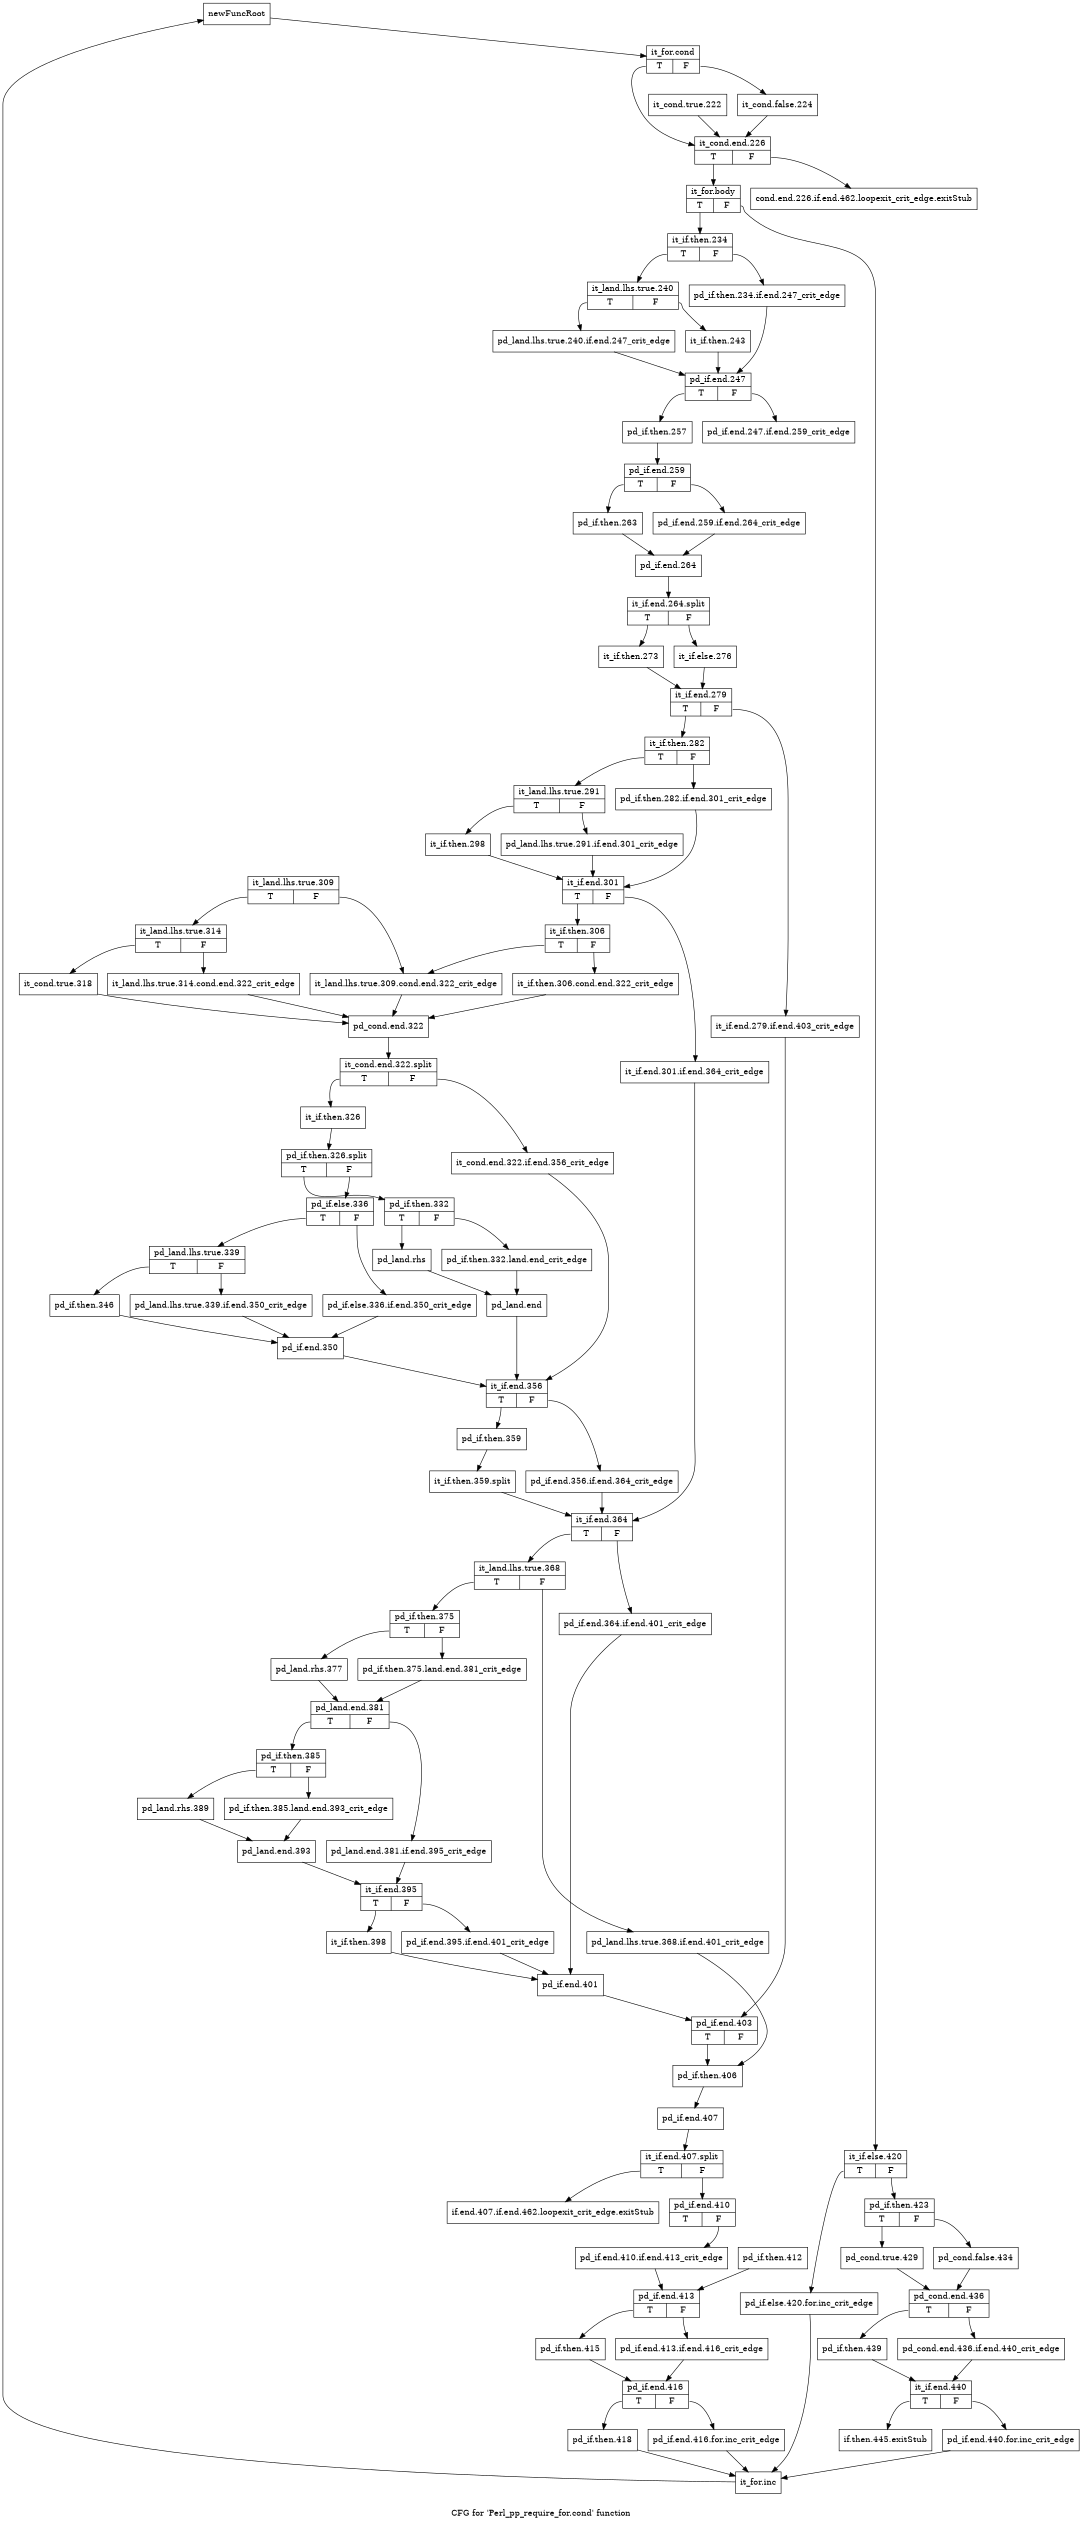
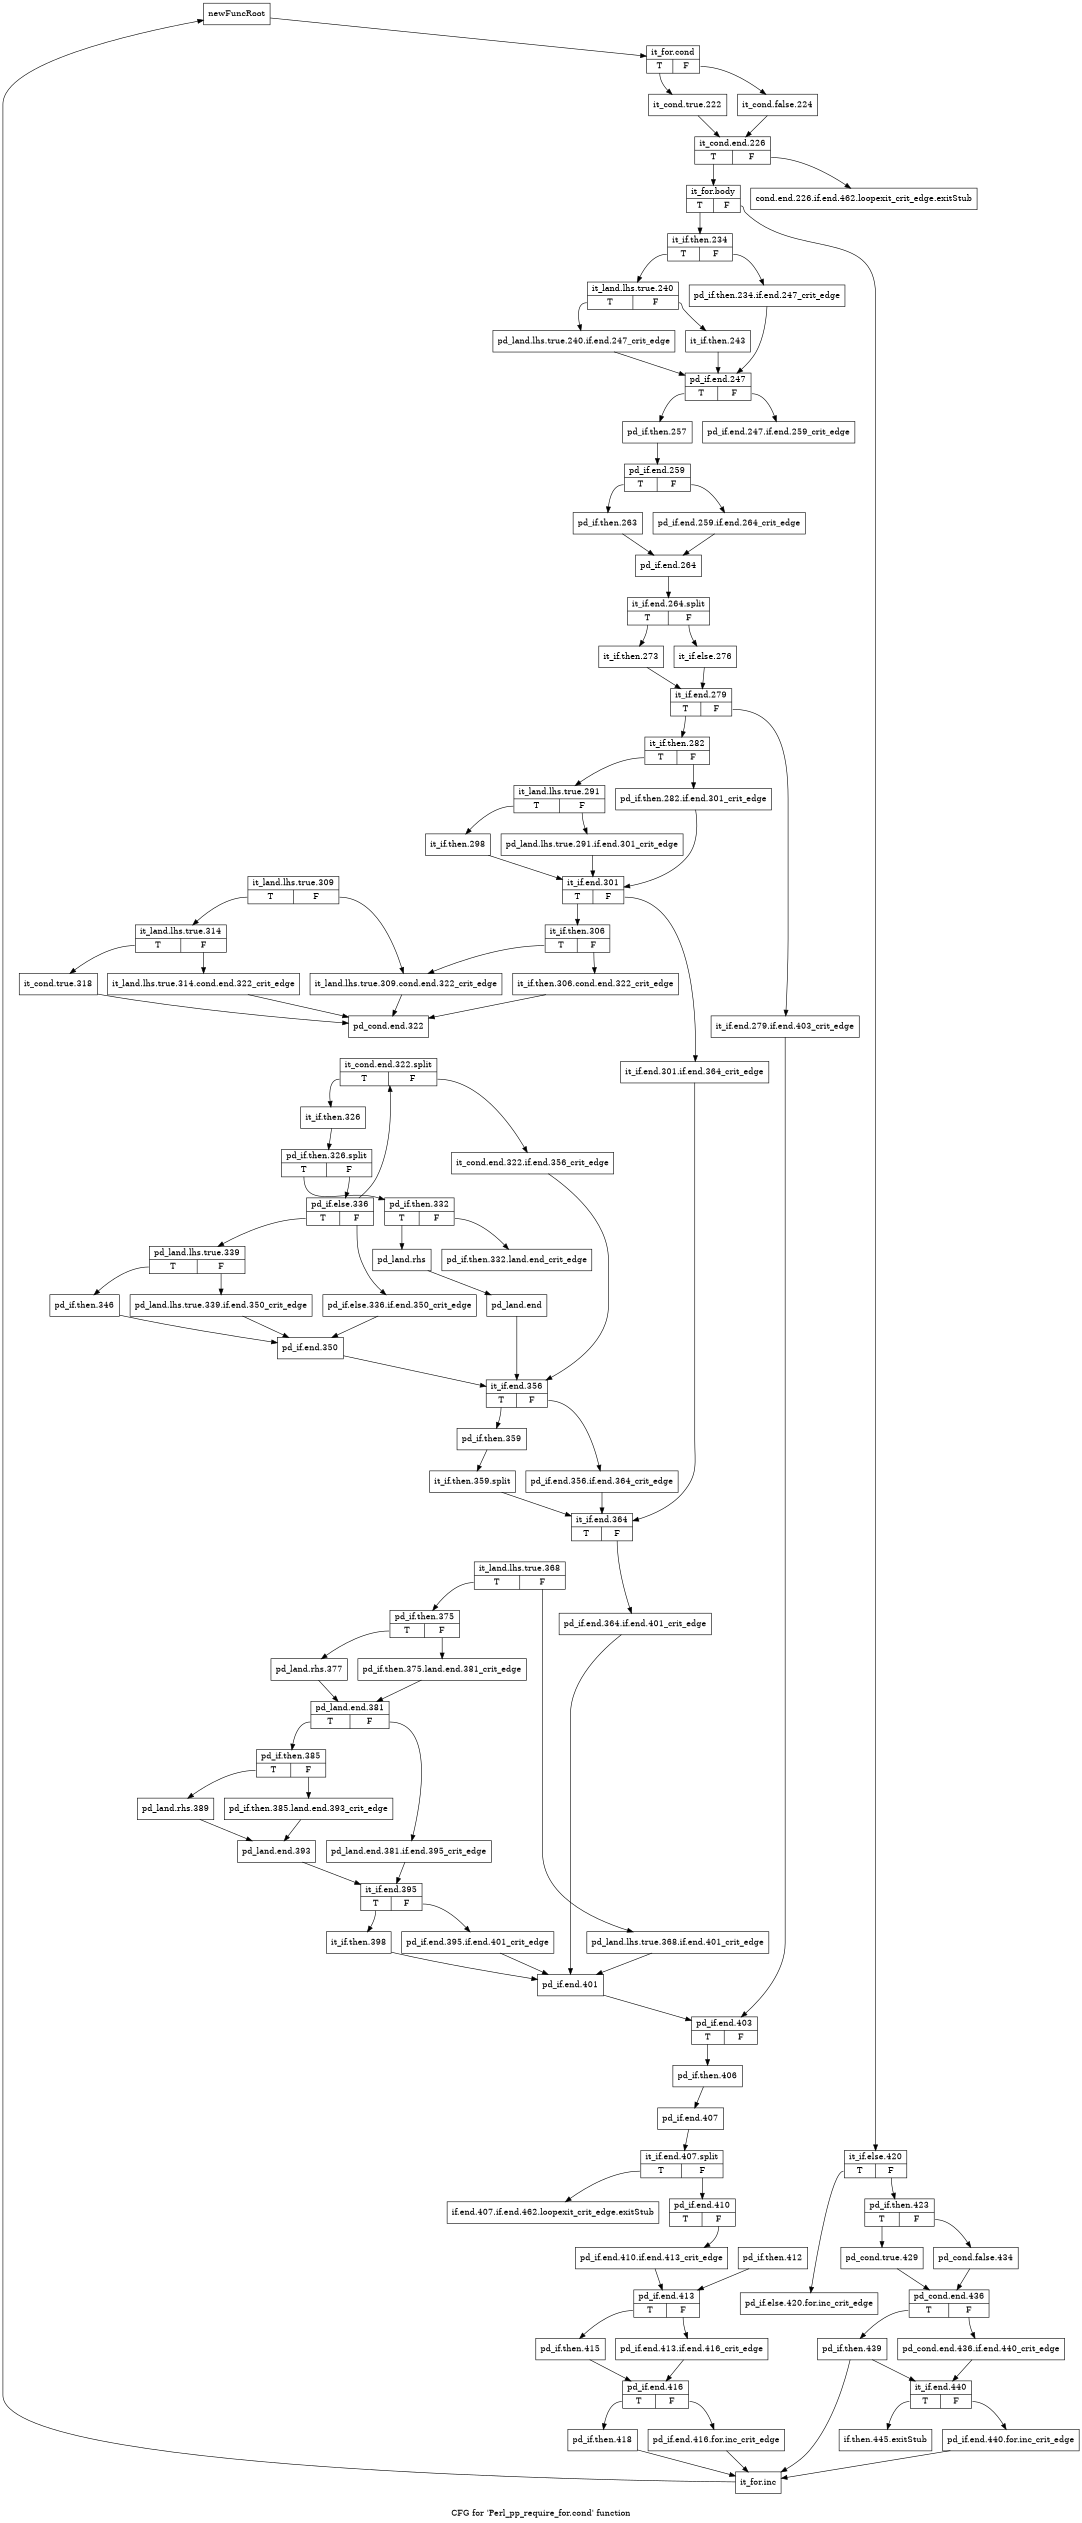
edge "it_for.cond" -> "it_cond.end.226": now "it_for.cond" -> "it_cond.true.222"
edge "pd_cond.end.322" -> "it_cond.end.322.split": now "pd_if.else.336" -> "it_cond.end.322.split"
edge "pd_if.then.332.land.end_crit_edge" -> "pd_land.end": removed
edge "it_if.end.364" -> "it_land.lhs.true.368": removed
edge "pd_land.lhs.true.368.if.end.401_crit_edge" -> "pd_if.then.406": now "pd_land.lhs.true.368.if.end.401_crit_edge" -> "pd_if.end.401"
edge "pd_if.else.420.for.inc_crit_edge" -> "it_for.inc": now "pd_if.then.439" -> "it_for.inc"
